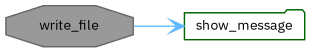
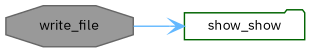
node "show_message": label "show_message" -> "show_show"
